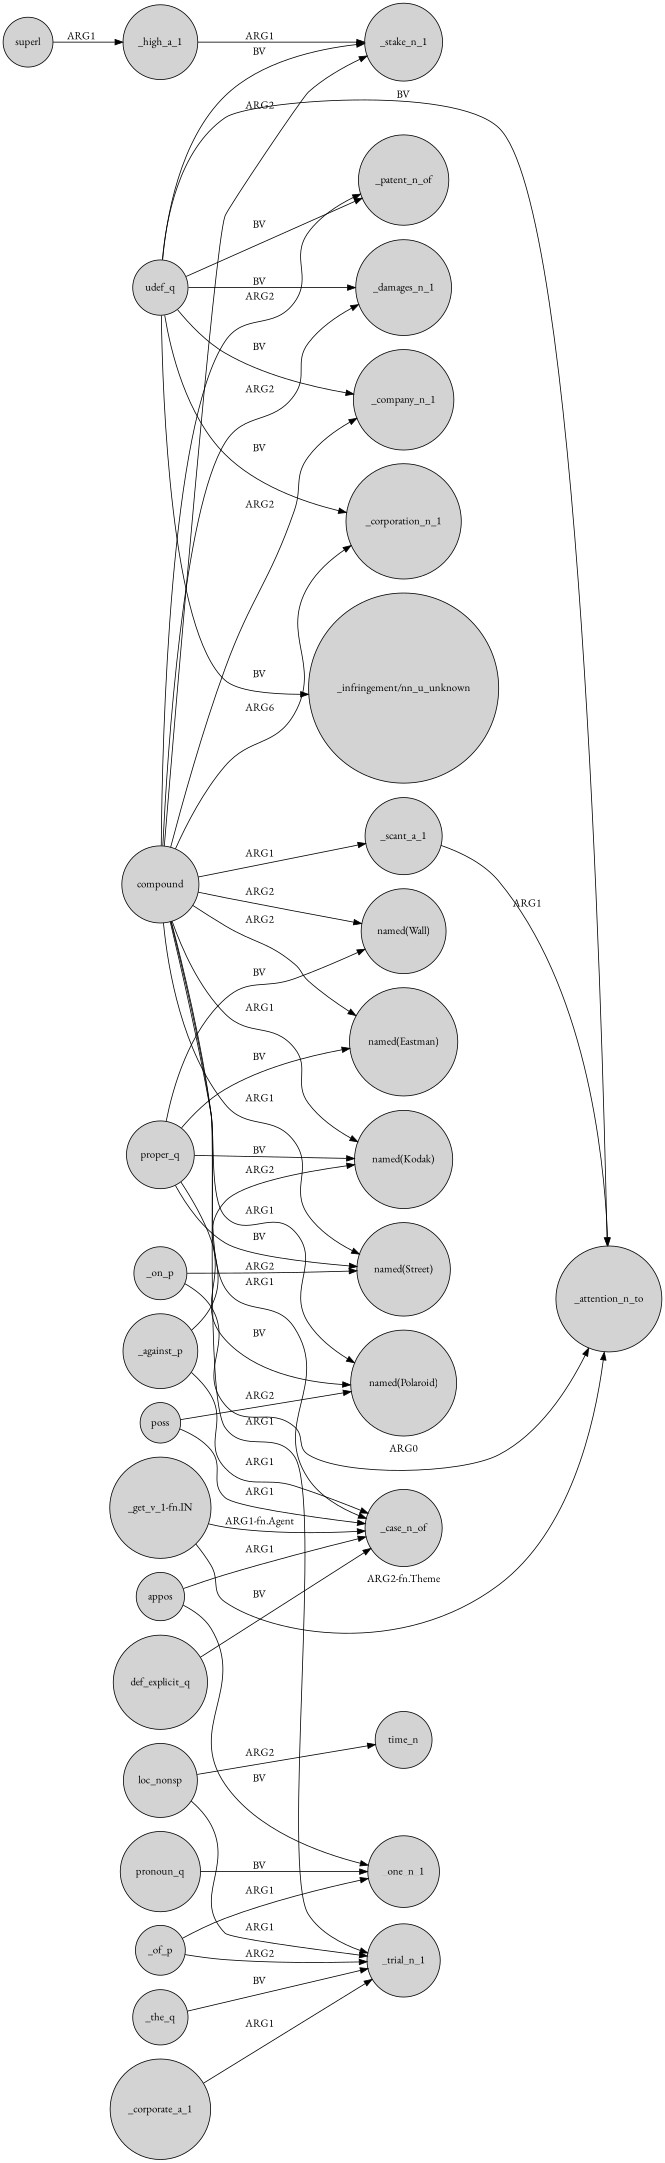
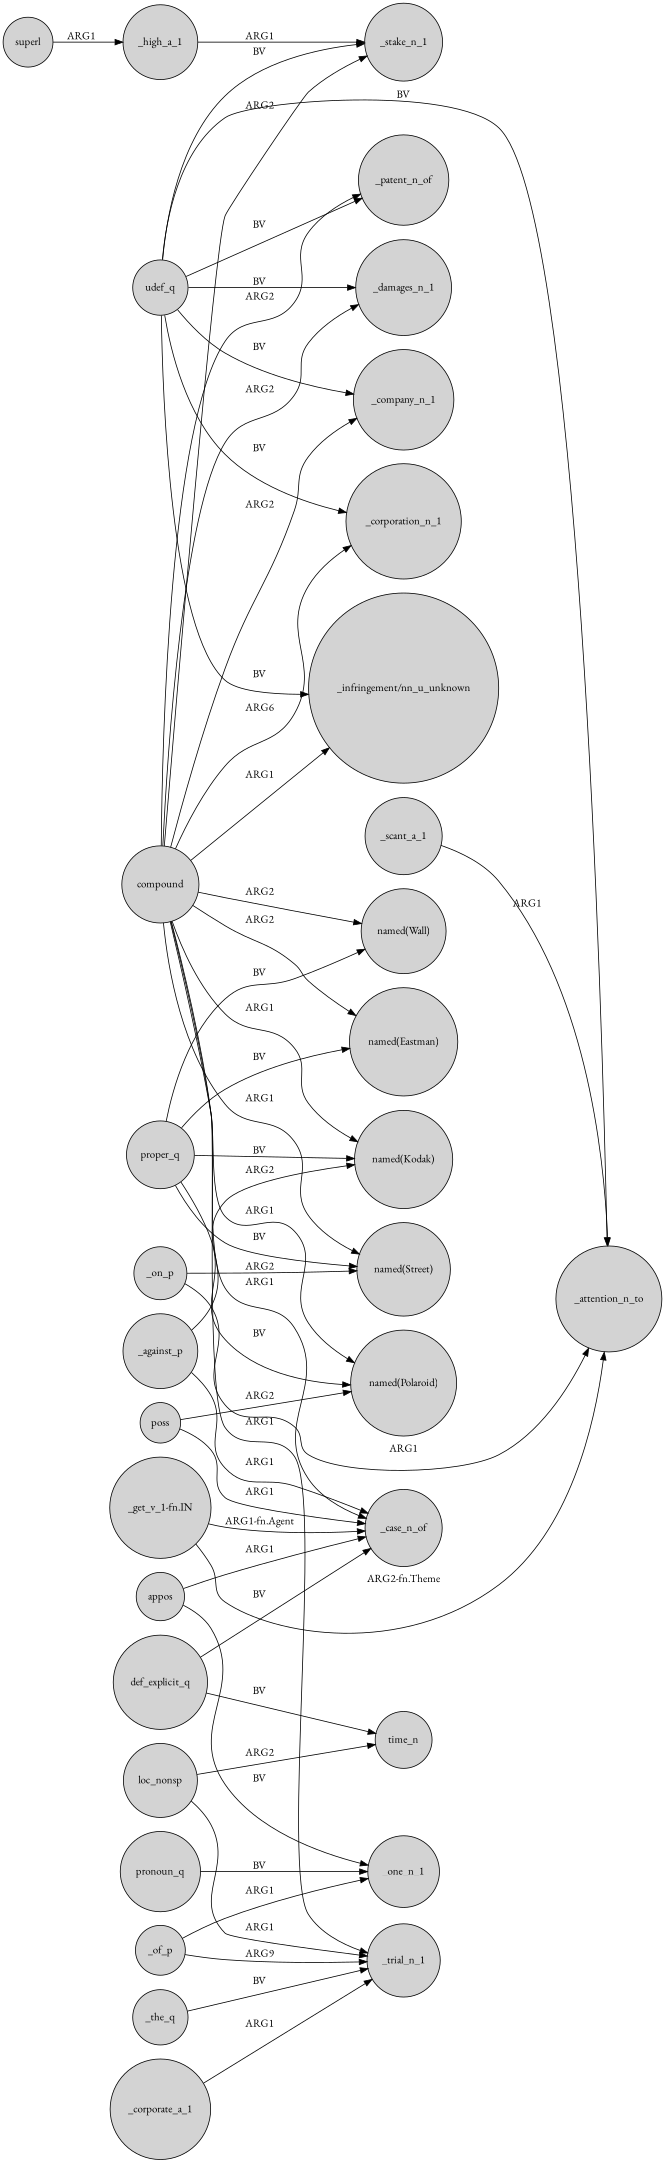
edge "compound" -> "_scant_a_1": now "compound" -> "_infringement/nn_u_unknown"
edge "_on_p" -> "_attention_n_to": label "ARG0" -> "ARG1"
edge "def_explicit_q" -> "time_n": added, label "BV"
edge "_of_p" -> "_trial_n_1": label "ARG2" -> "ARG9"
